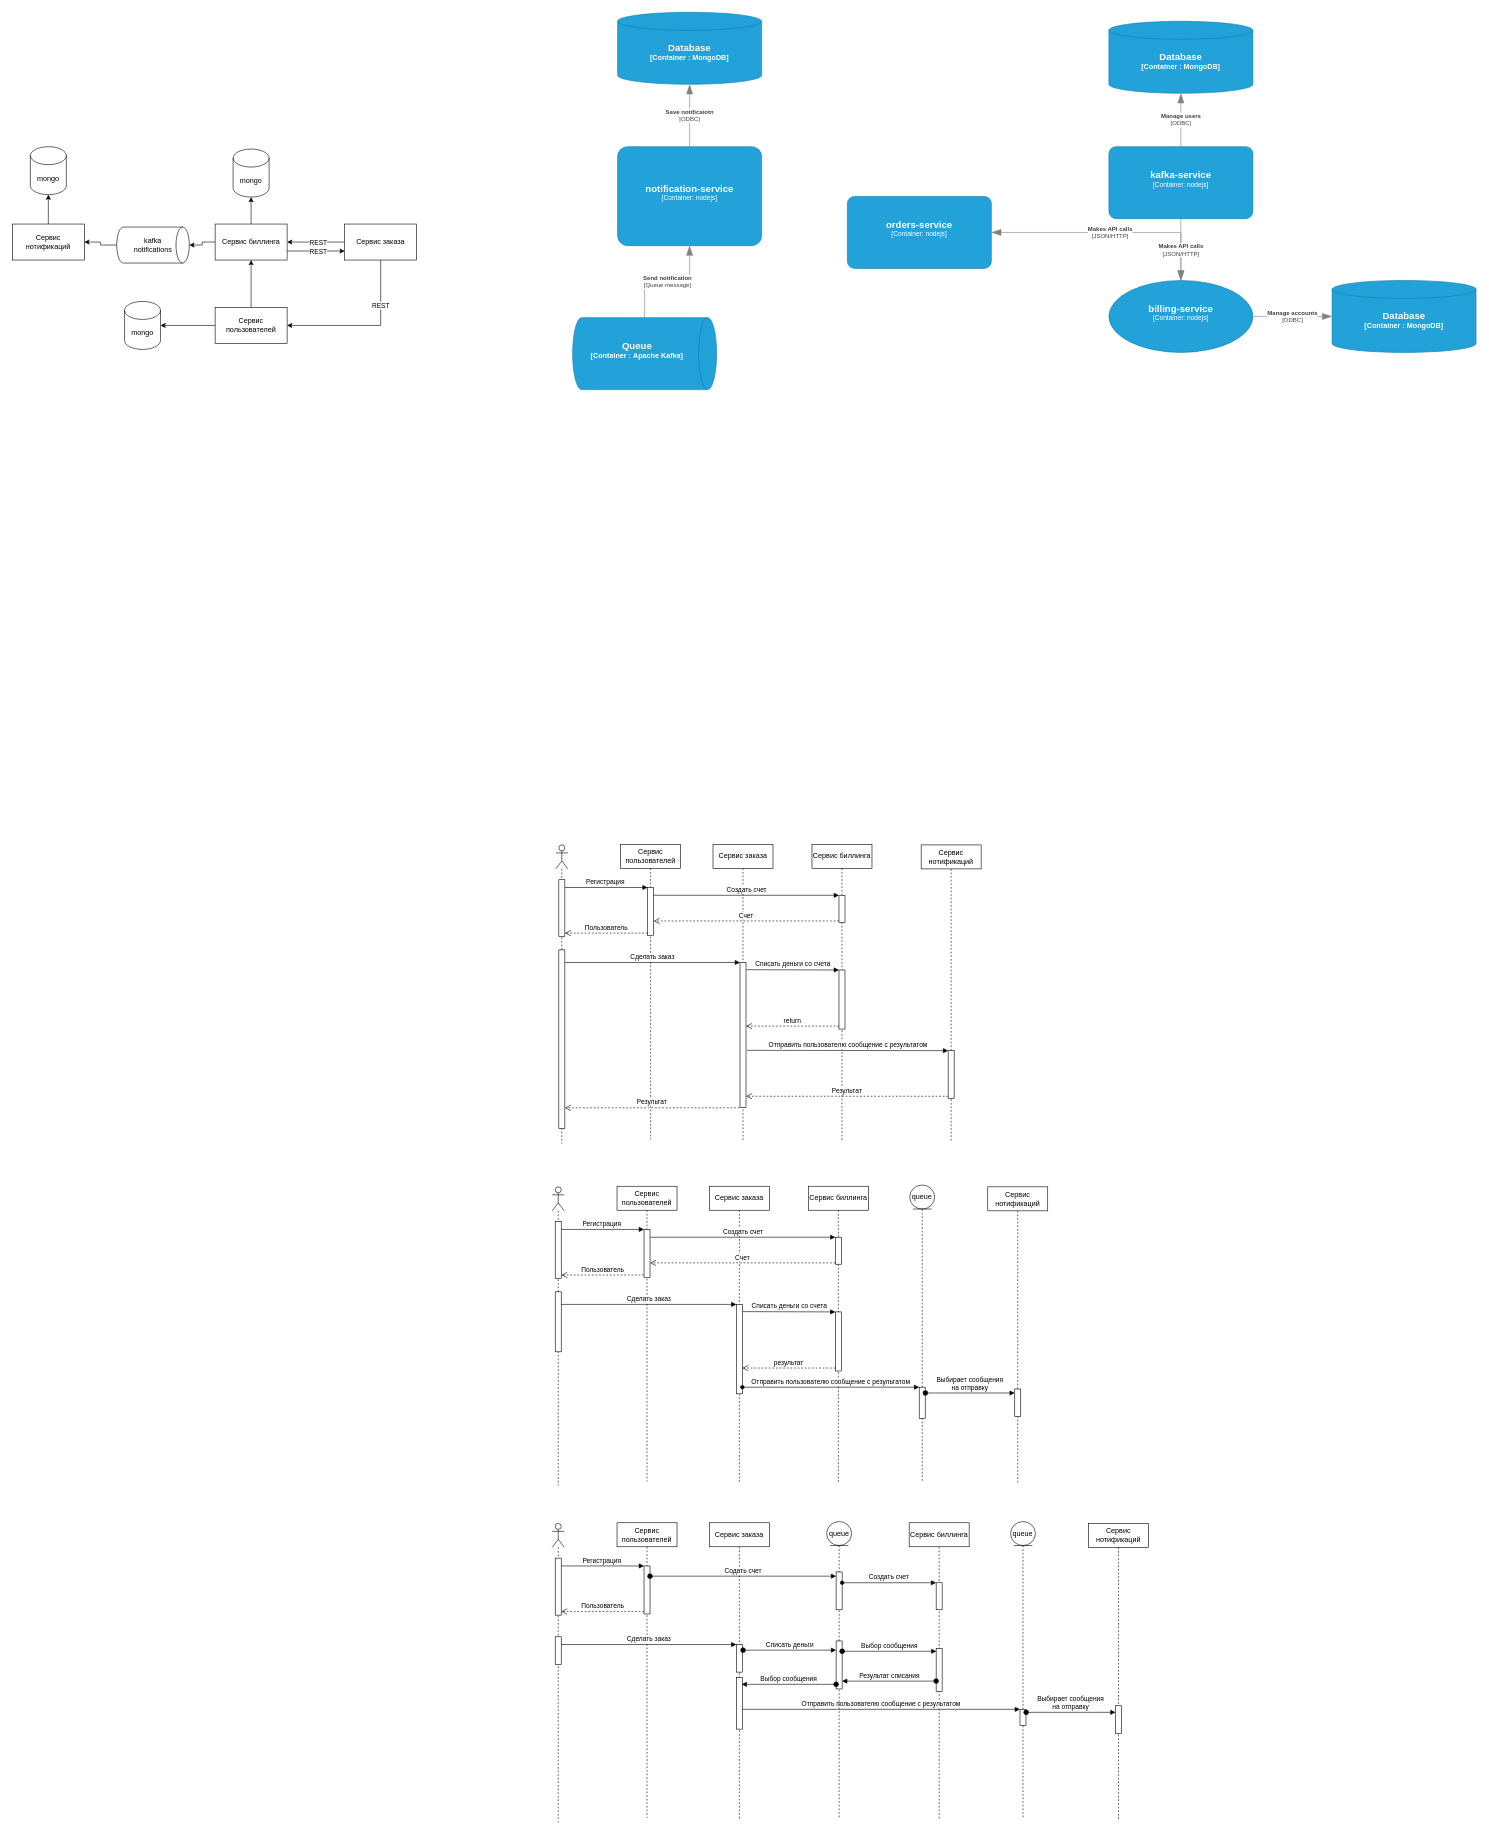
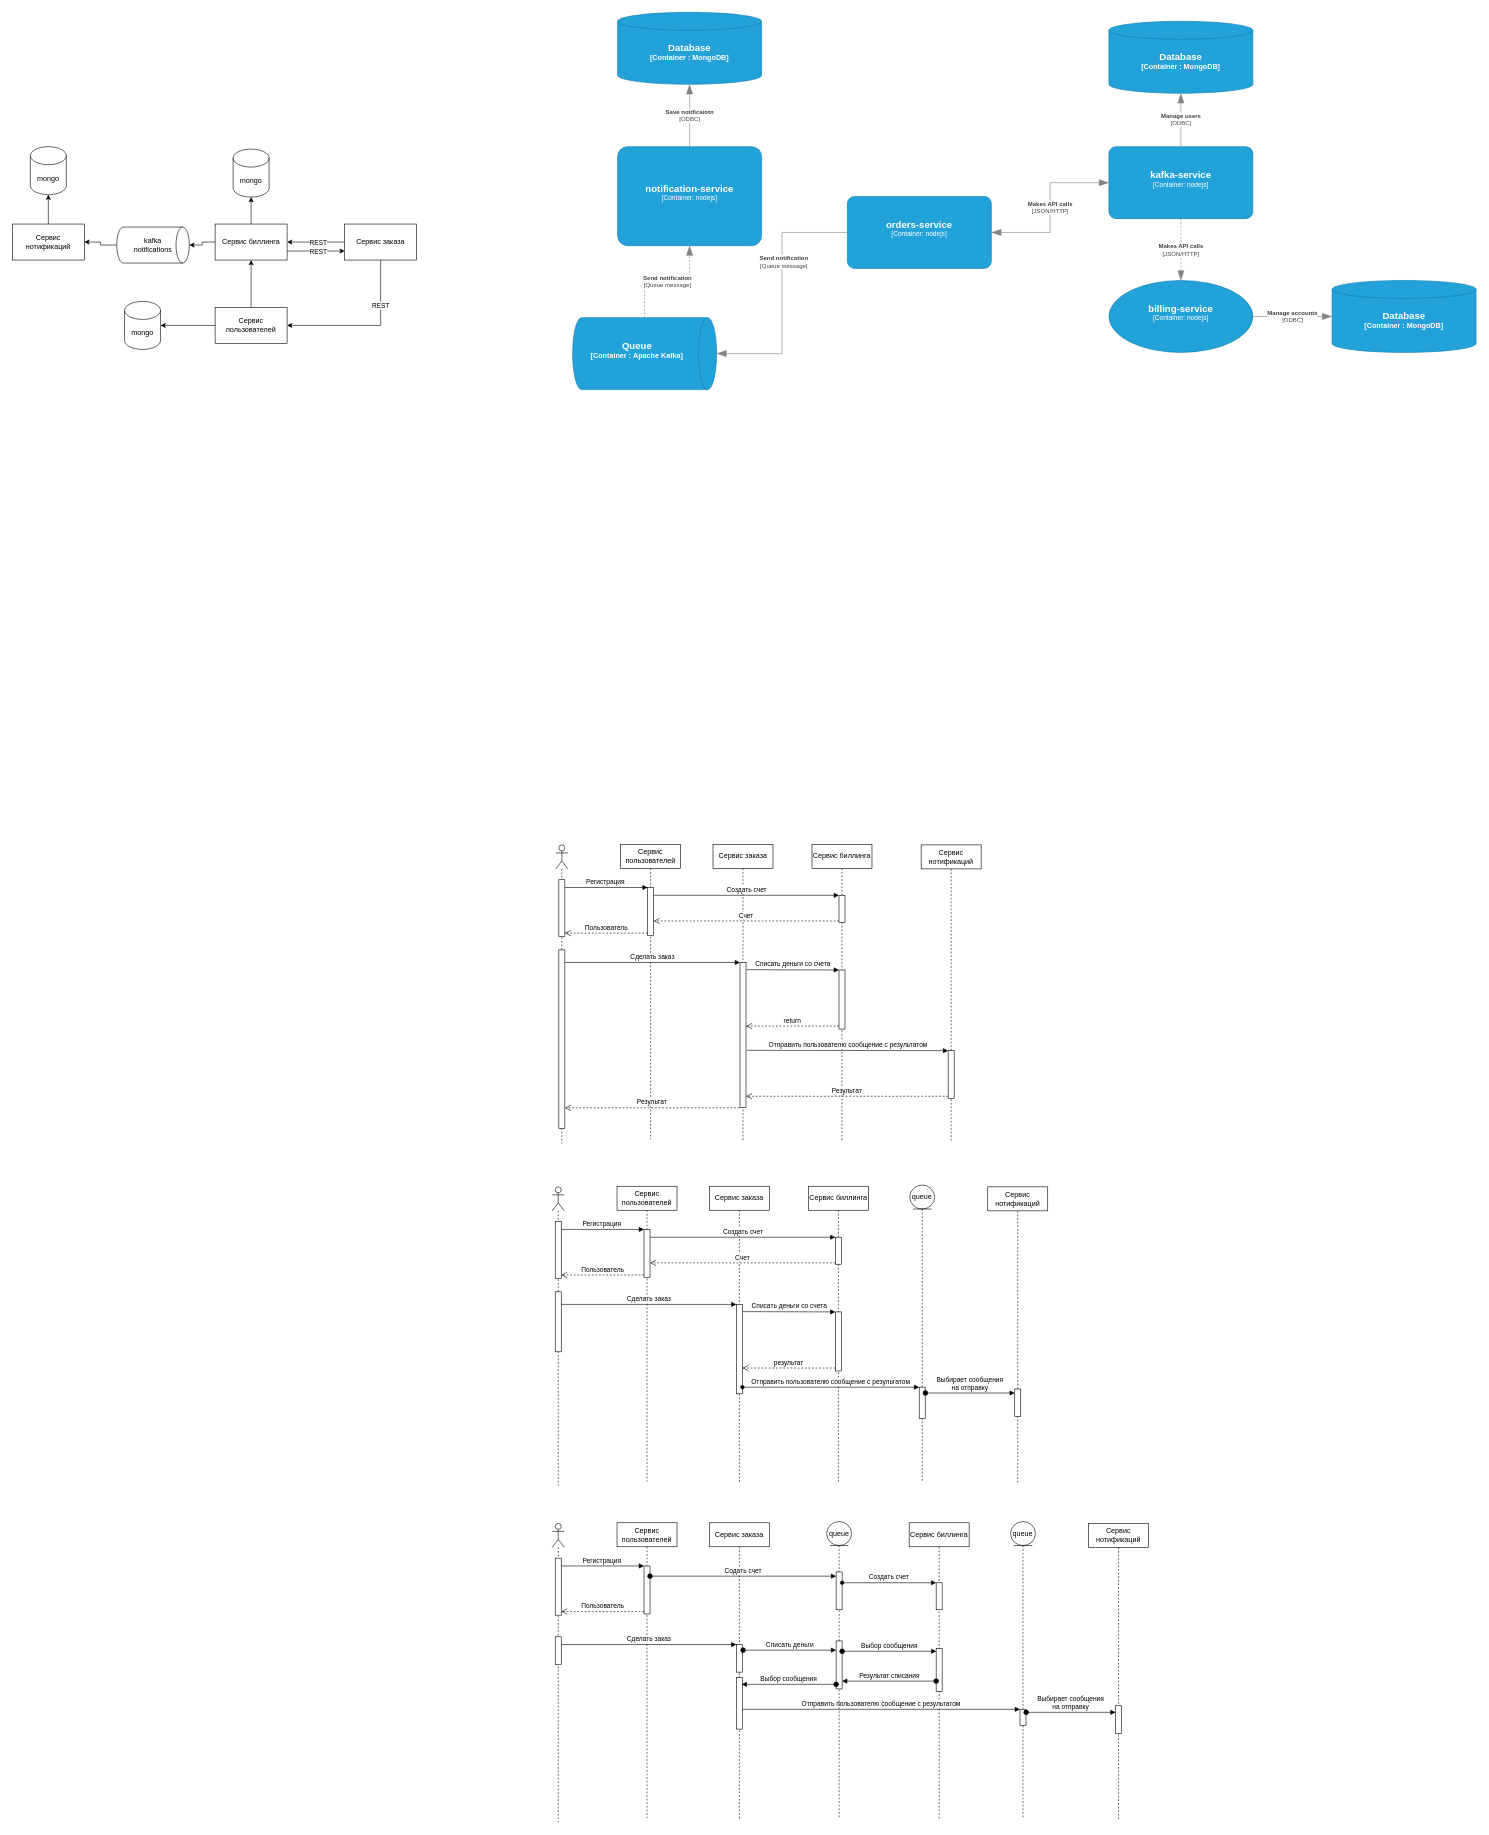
edge "kafka-service [Container: nodejs]" -> "billing-service [Container: nodejs]": style solid -> dashed
edge "orders-service [Container: nodejs]" -- "billing-service [Container: nodejs]": now "orders-service [Container: nodejs]" -- "kafka-service [Container: nodejs]"
edge "orders-service [Container: nodejs]" -> "Queue [Container : Apache Kafka]": added, label "Send notification [Queue message]"
edge "Queue [Container : Apache Kafka]" -> "notification-service [Container: nodejs]": style solid -> dashed
